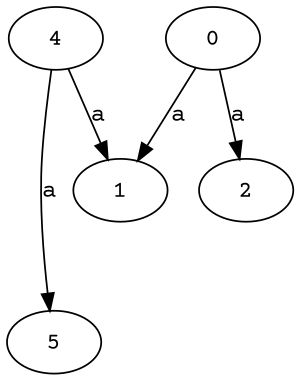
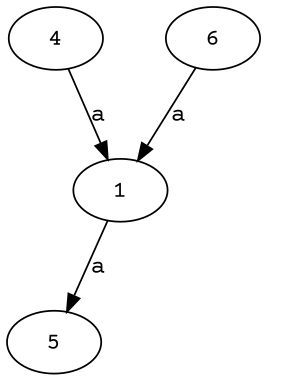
node "0": label "0" -> "6"
edge "4" -> "5": now "1" -> "5"
node "2": removed
